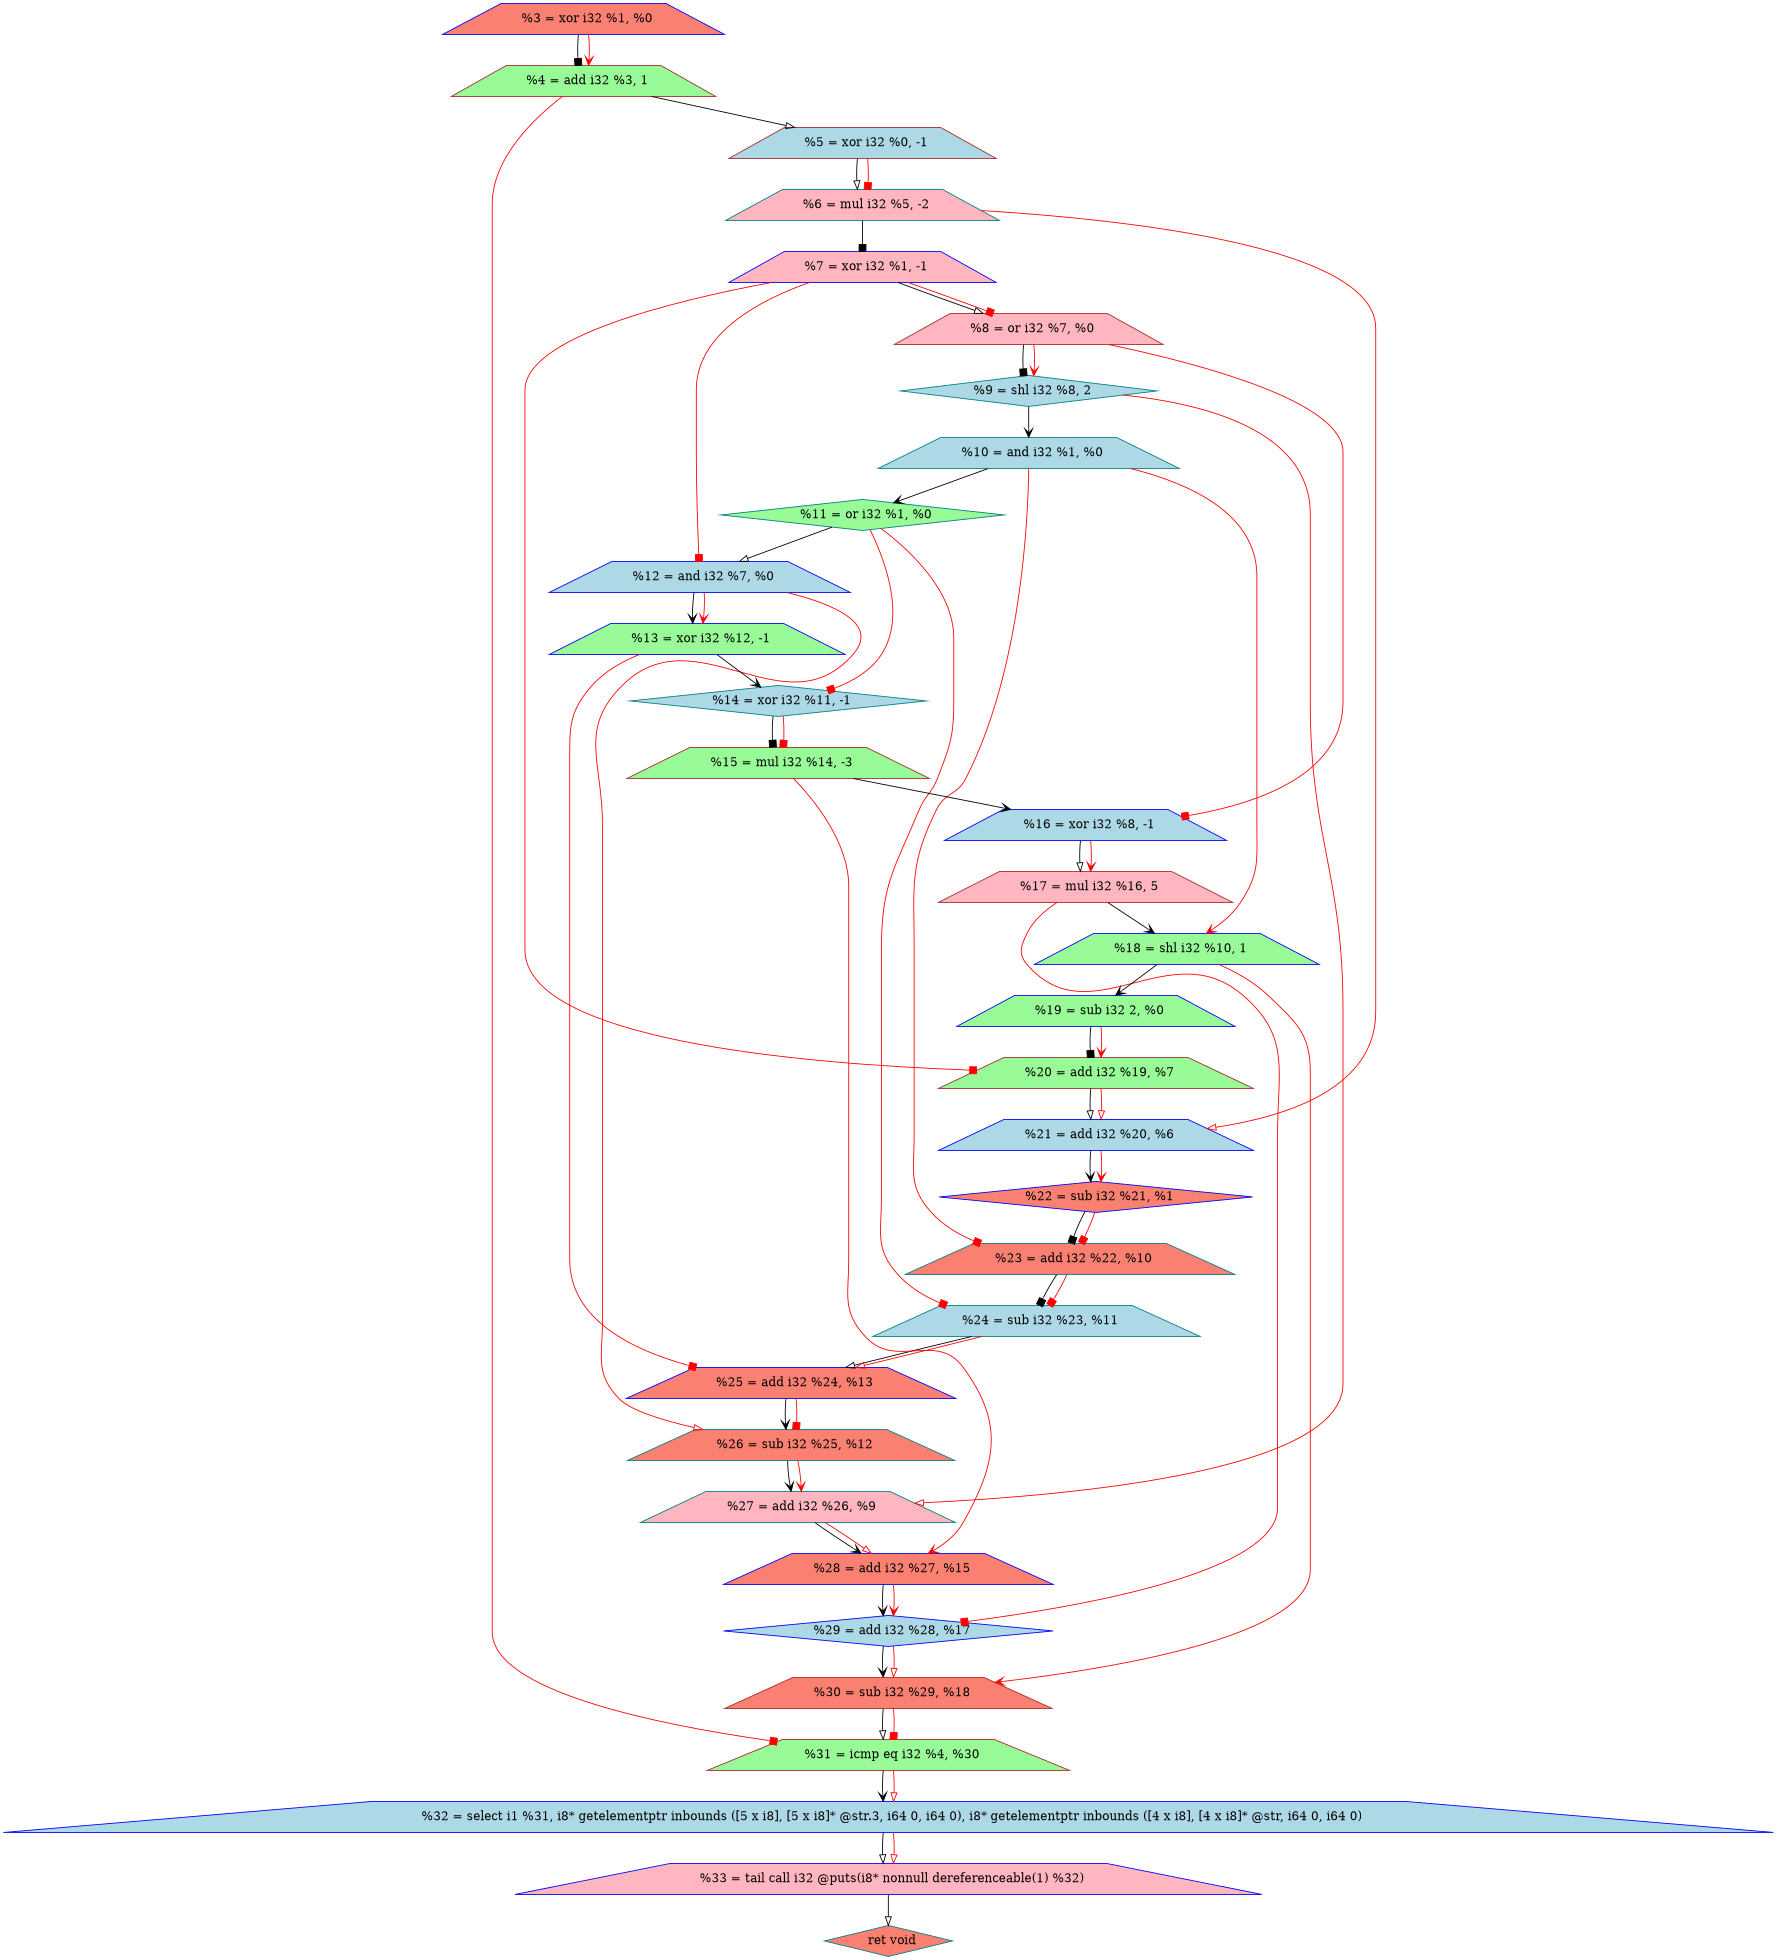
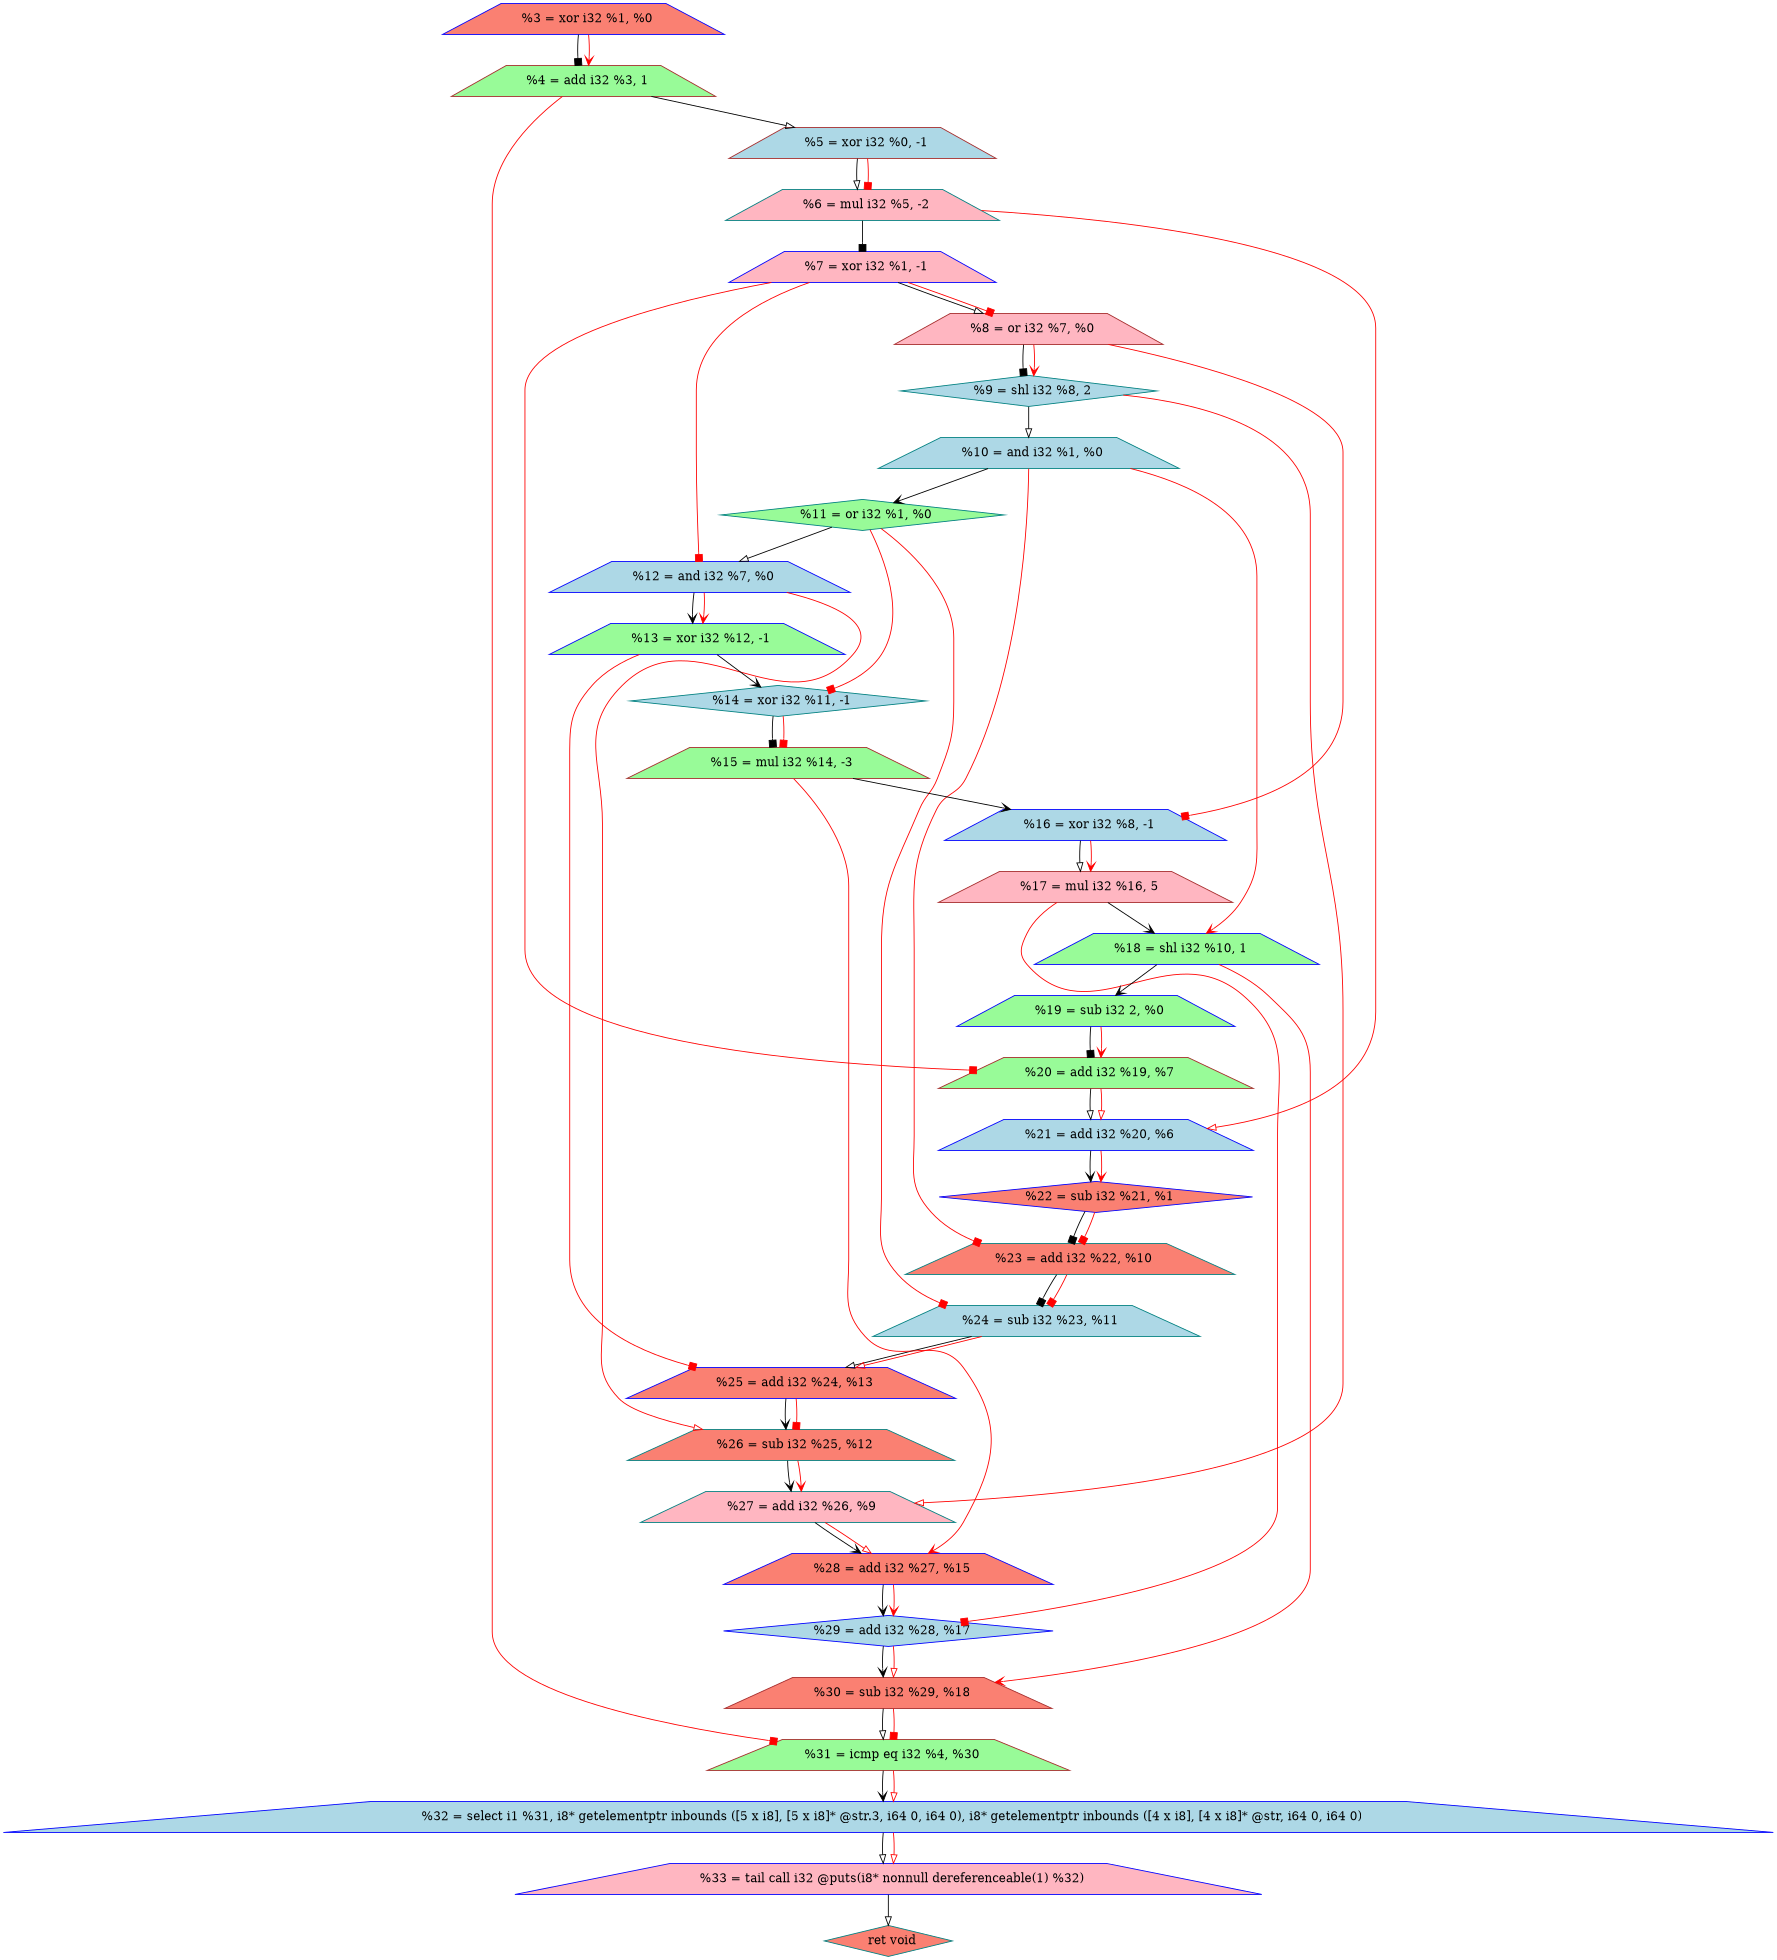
edge "%9 = shl i32 %8, 2" -> "%10 = and i32 %1, %0": arrowhead vee -> onormal
